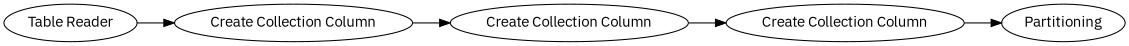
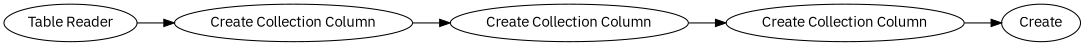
node "Partitioning": label "Partitioning" -> "Create"
